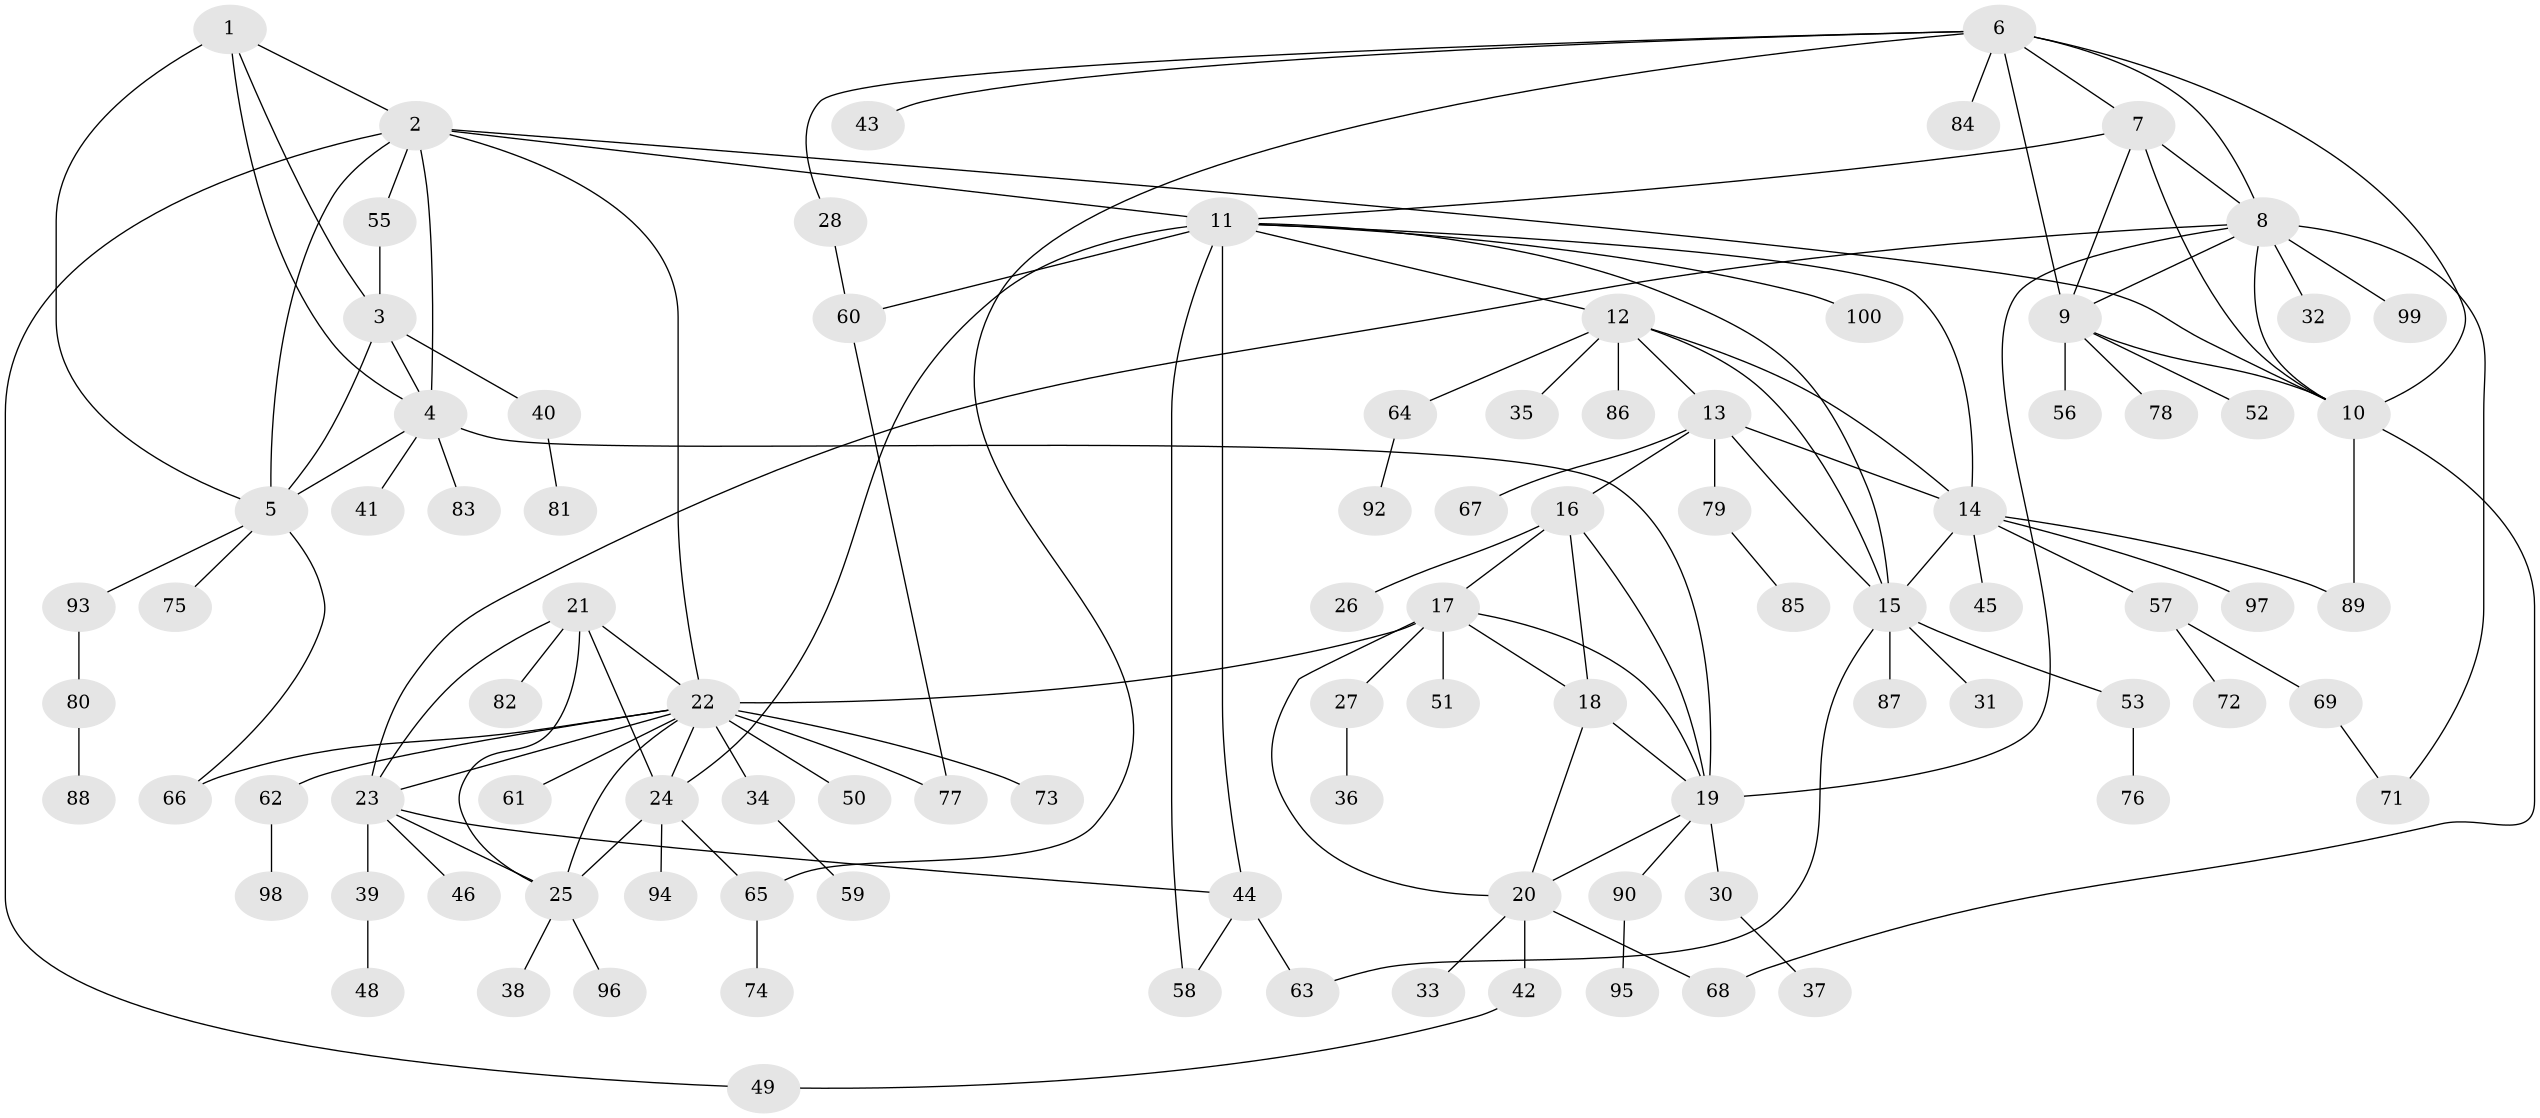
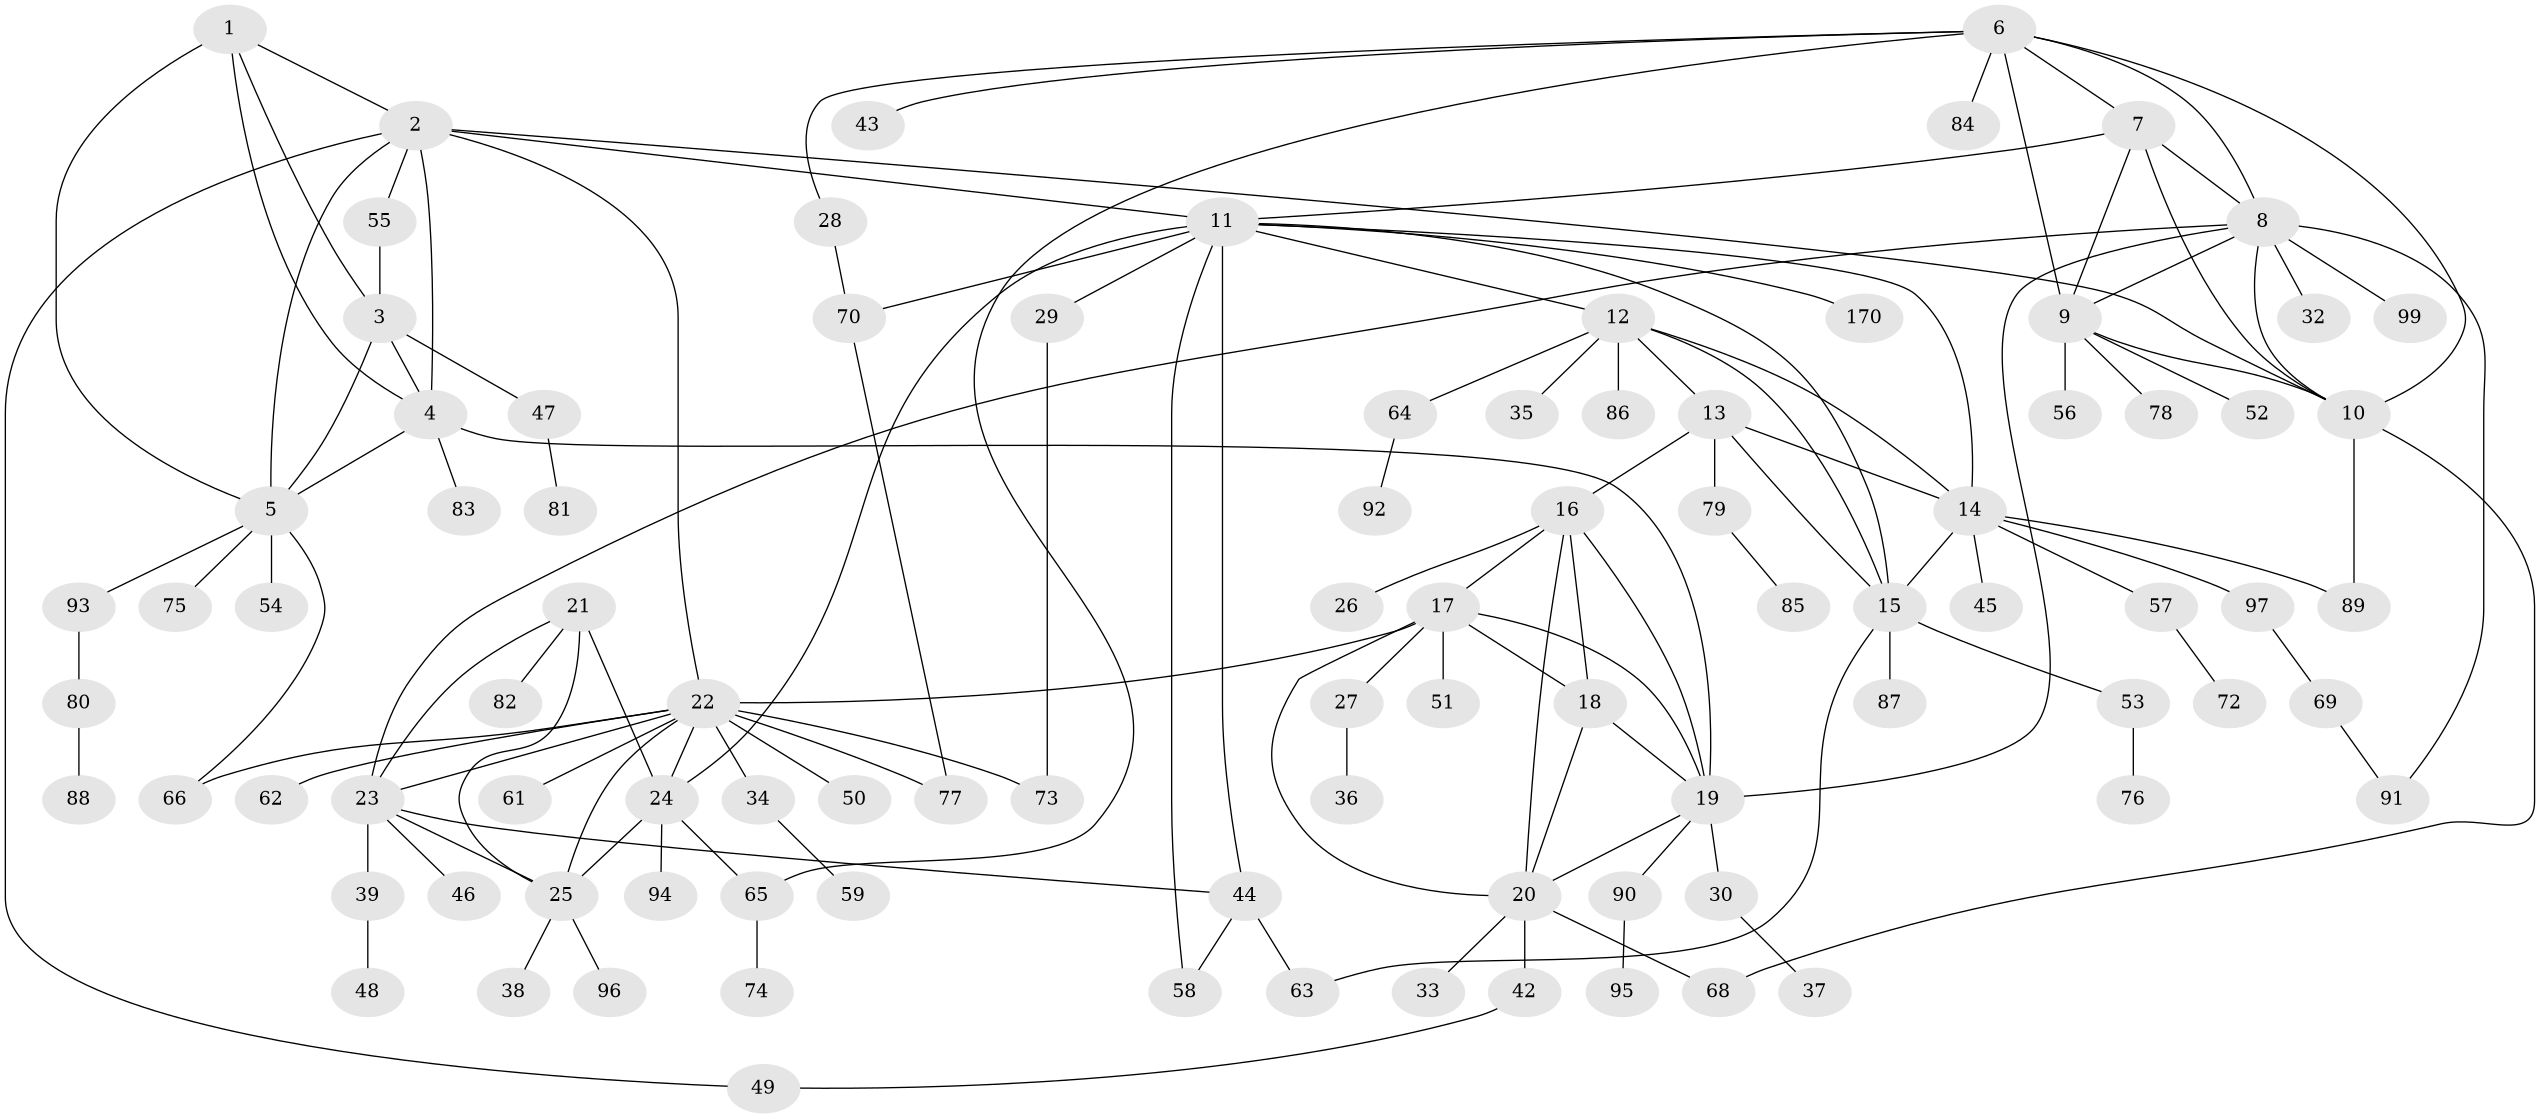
node "60": label "60" -> "70"
node "29": added
node "100": label "100" -> "170"
node "40": label "40" -> "47"
node "41": removed
node "67": removed
node "54": added
edge "21" -- "22": removed
edge "57" -- "69": now "97" -- "69"
edge "16" -- "20": added
node "31": removed
node "71": label "71" -> "91"
node "98": removed
